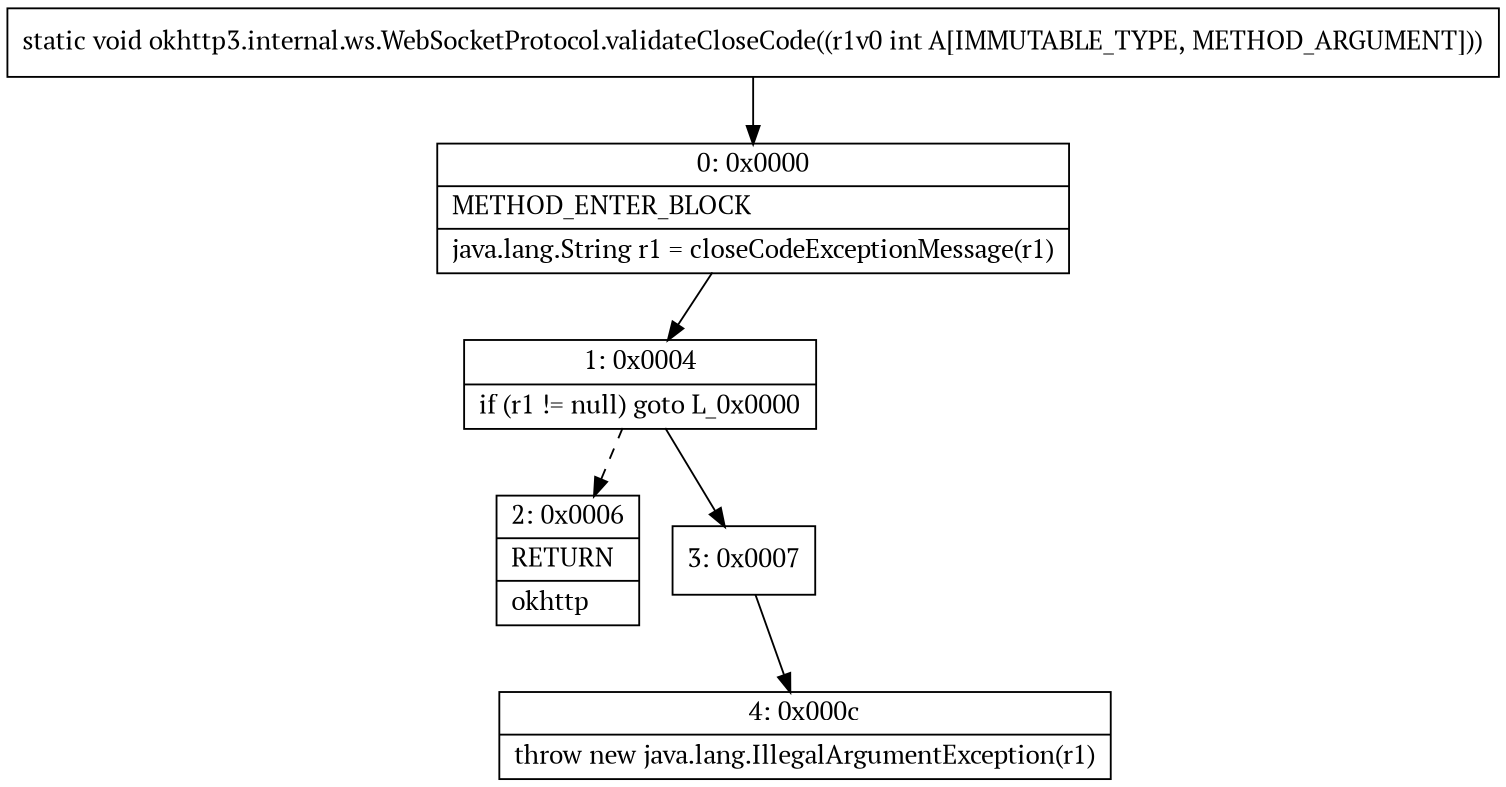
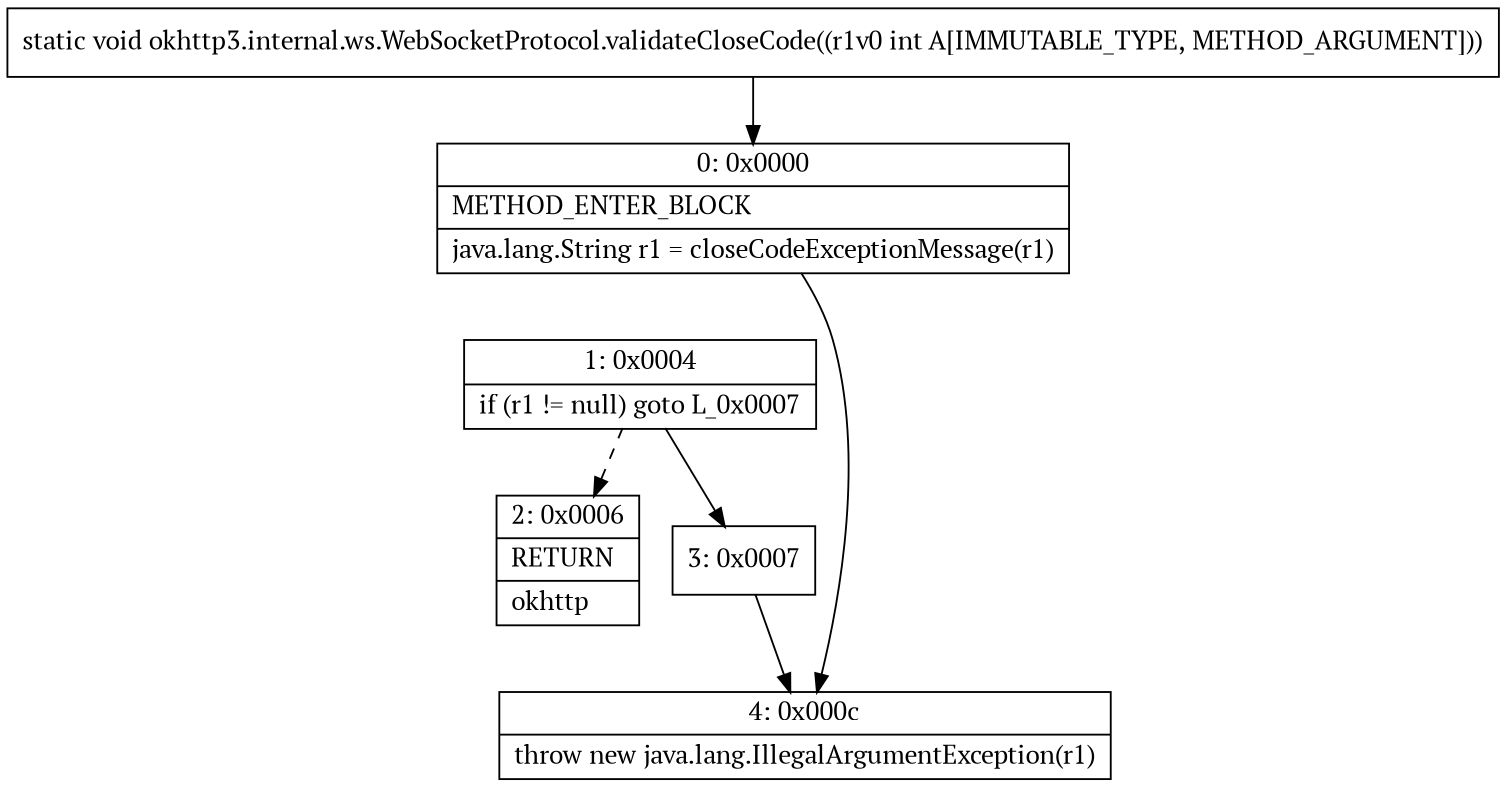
edge "0: 0x0000" -> "1: 0x0004": now "0: 0x0000" -> "4: 0x000c"
node "1: 0x0004": text "if (r1 != null) goto L_0x0000" -> "if (r1 != null) goto L_0x0007"
